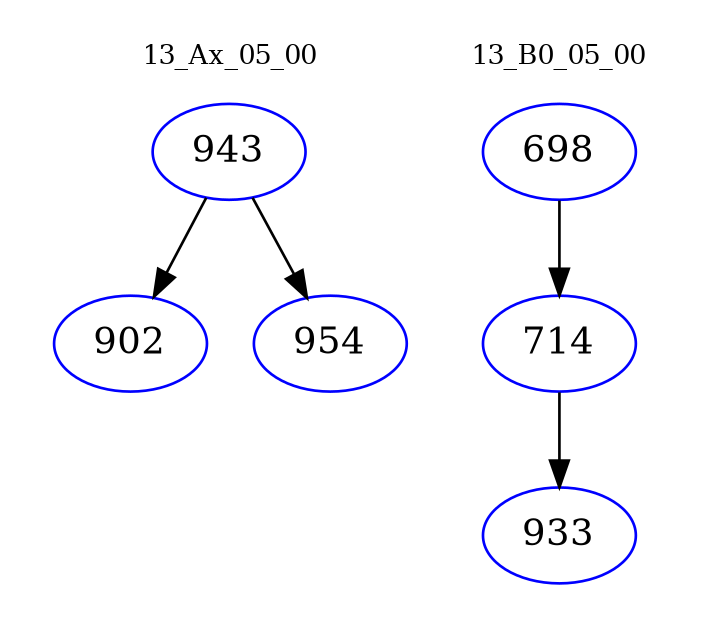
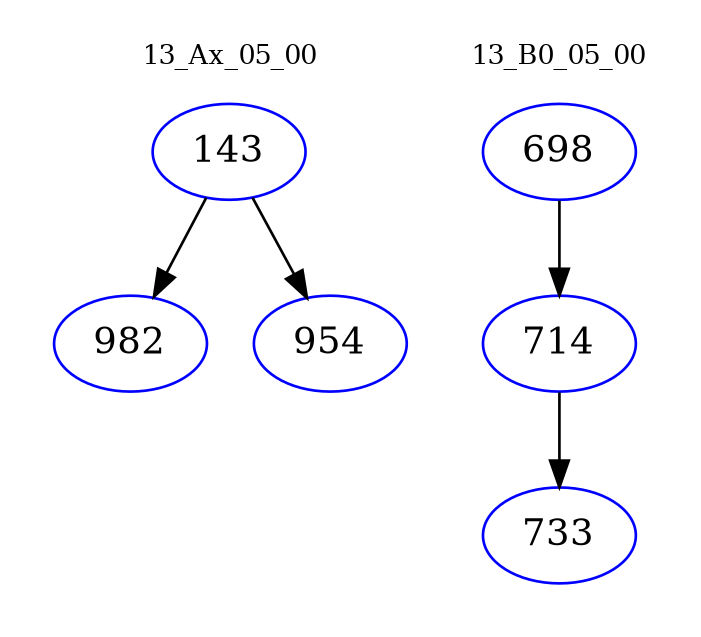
node "943": label "943" -> "143"
node "902": label "902" -> "982"
node "933": label "933" -> "733"
